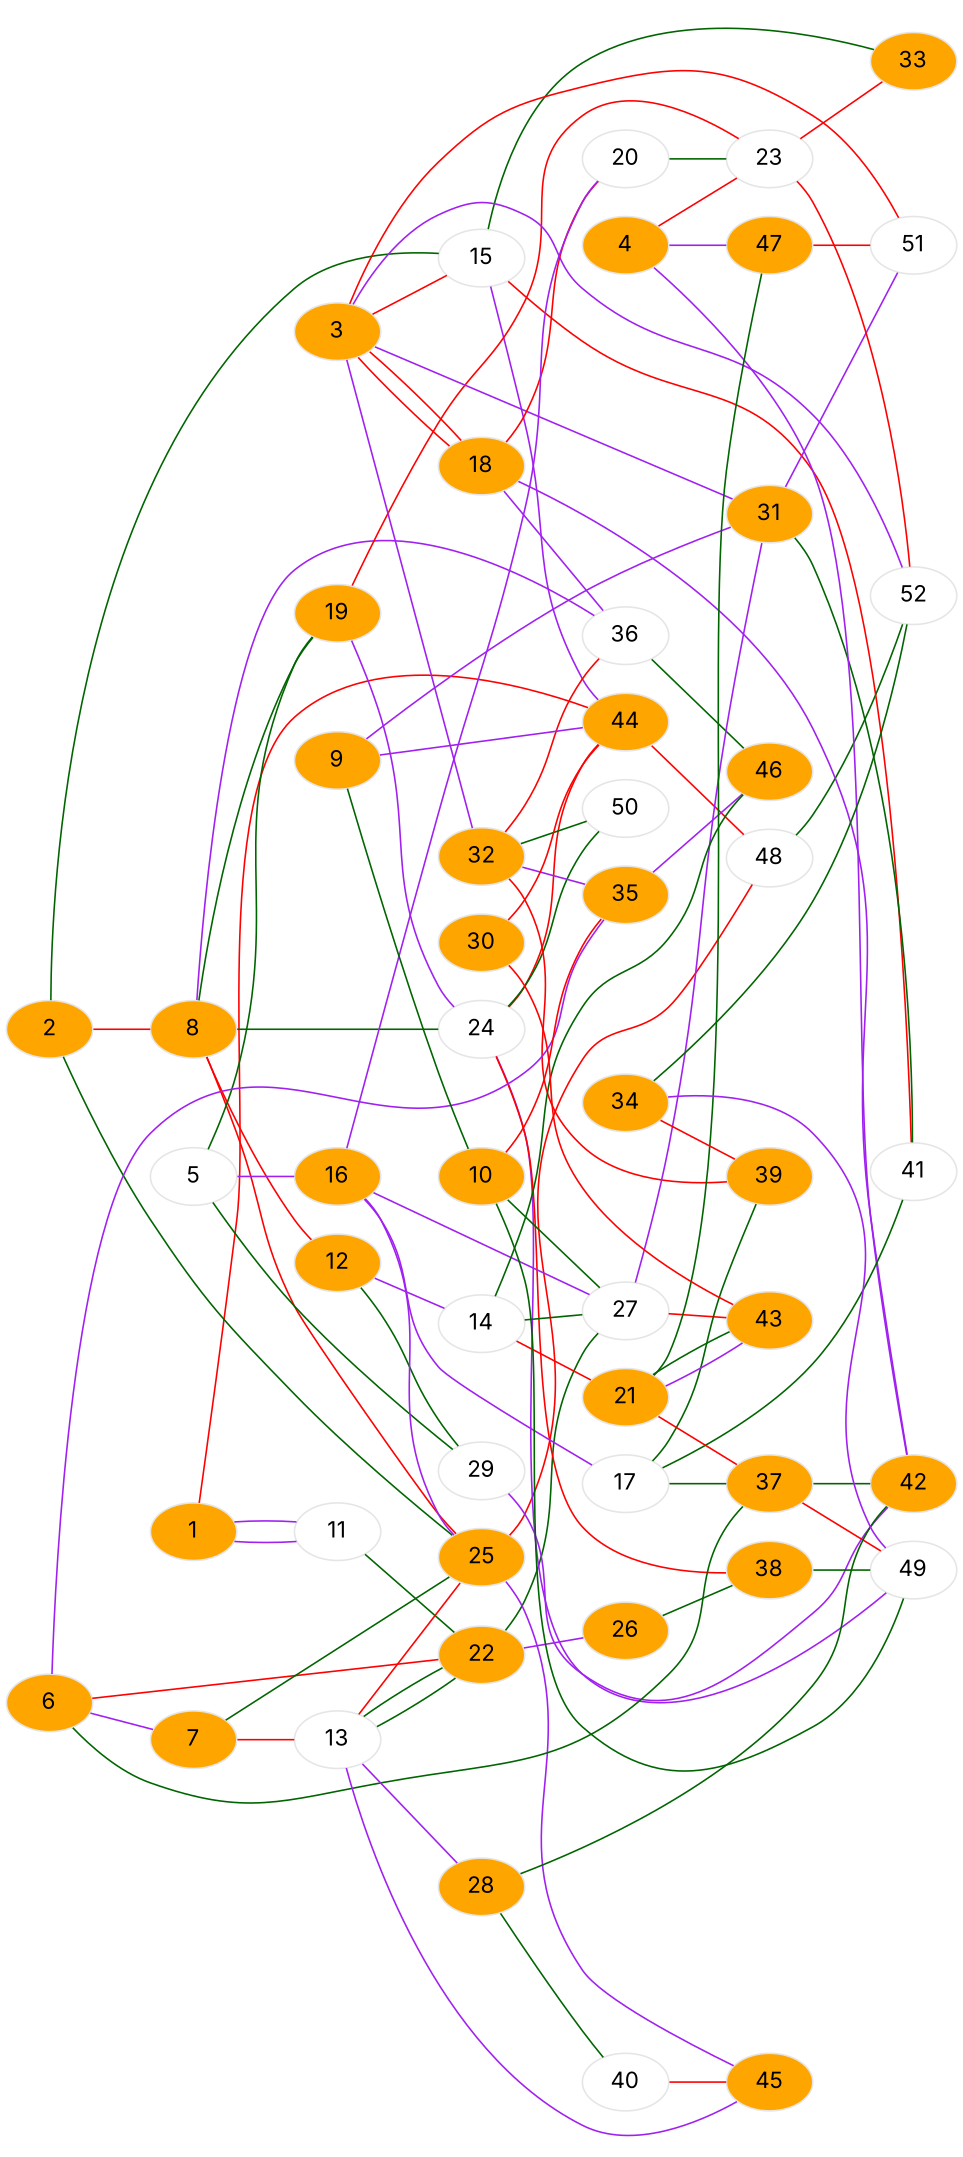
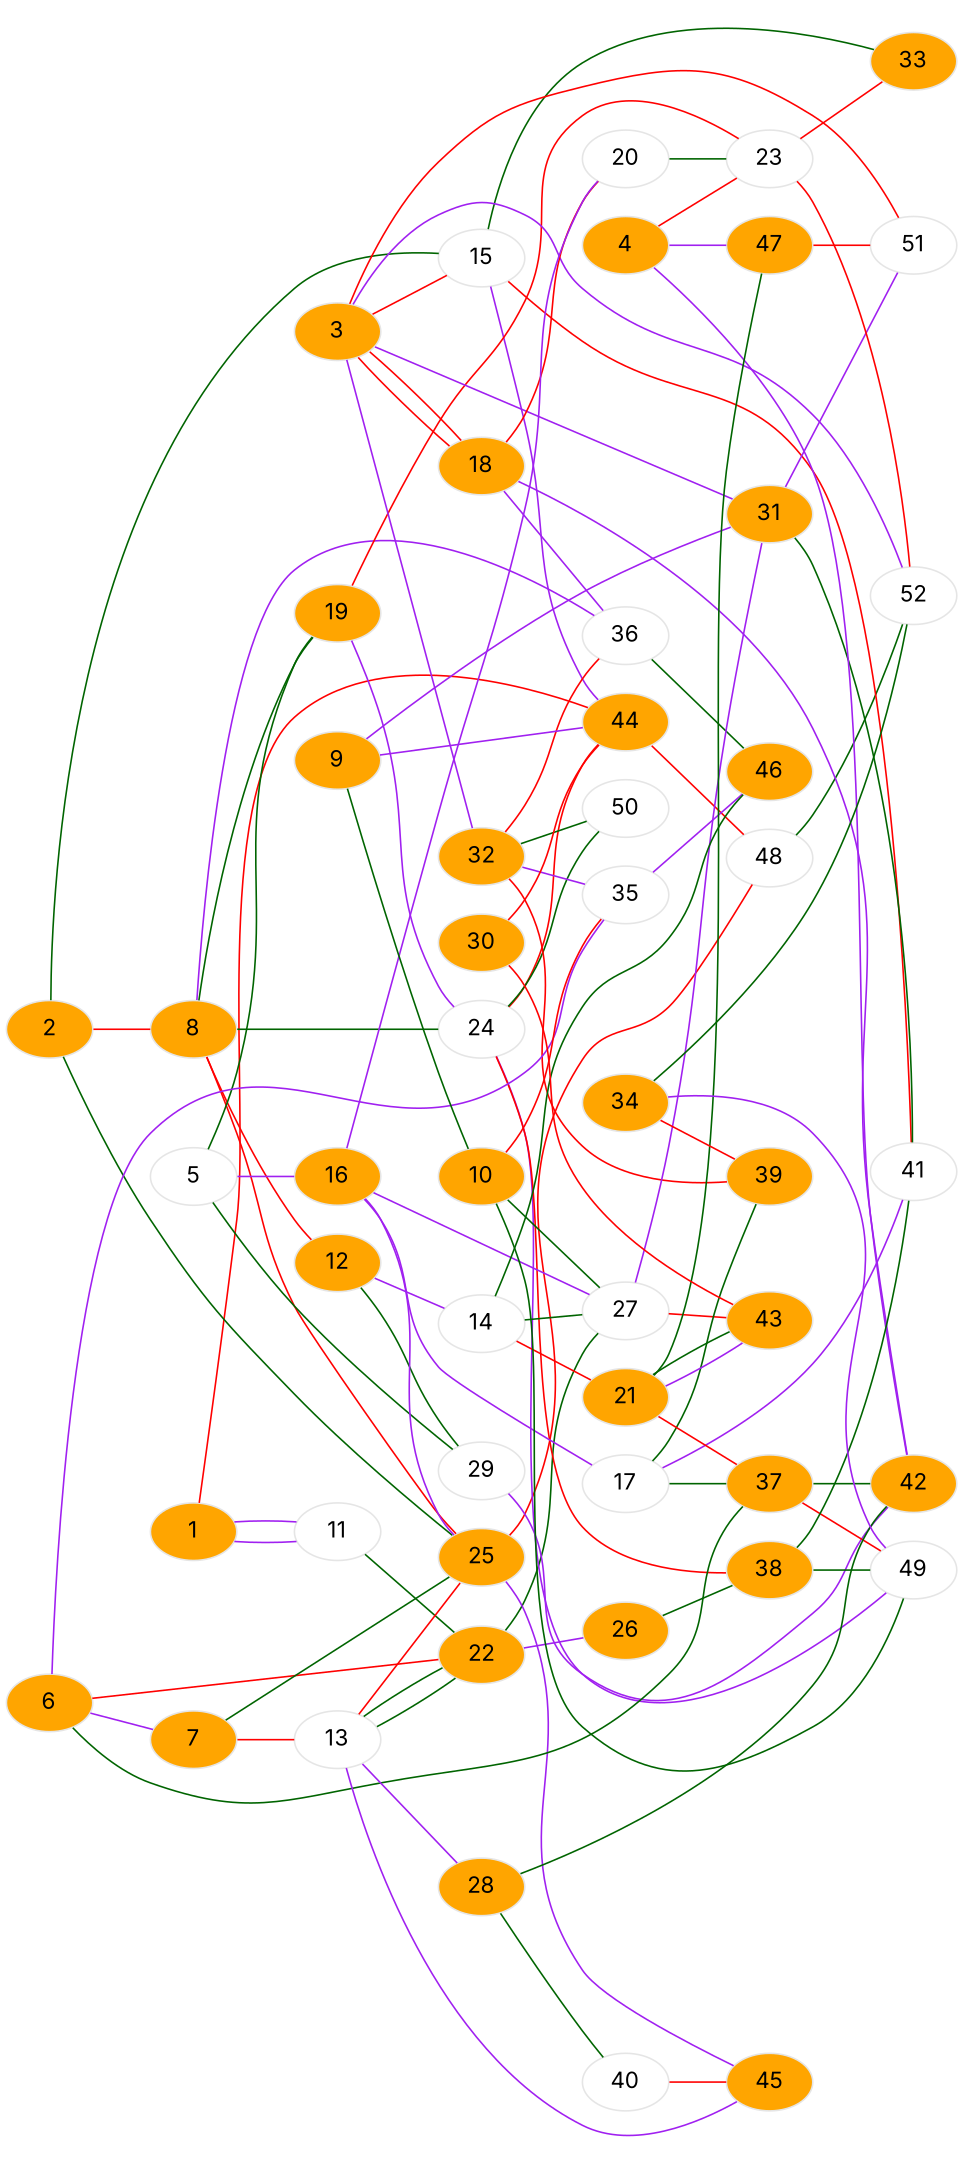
node "35": fillcolor orange -> white
edge "41" -- "17": color darkgreen -> purple
edge "41" -- "38": added
